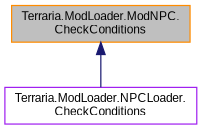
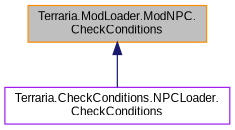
node "Terraria.ModLoader.NPCLoader. CheckConditions": label "Terraria.ModLoader.NPCLoader. CheckConditions" -> "Terraria.CheckConditions.NPCLoader. CheckConditions"
